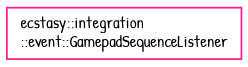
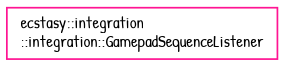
node "ecstasy::integration ::event::GamepadSequenceListener": label "ecstasy::integration ::event::GamepadSequenceListener" -> "ecstasy::integration ::integration::GamepadSequenceListener"
